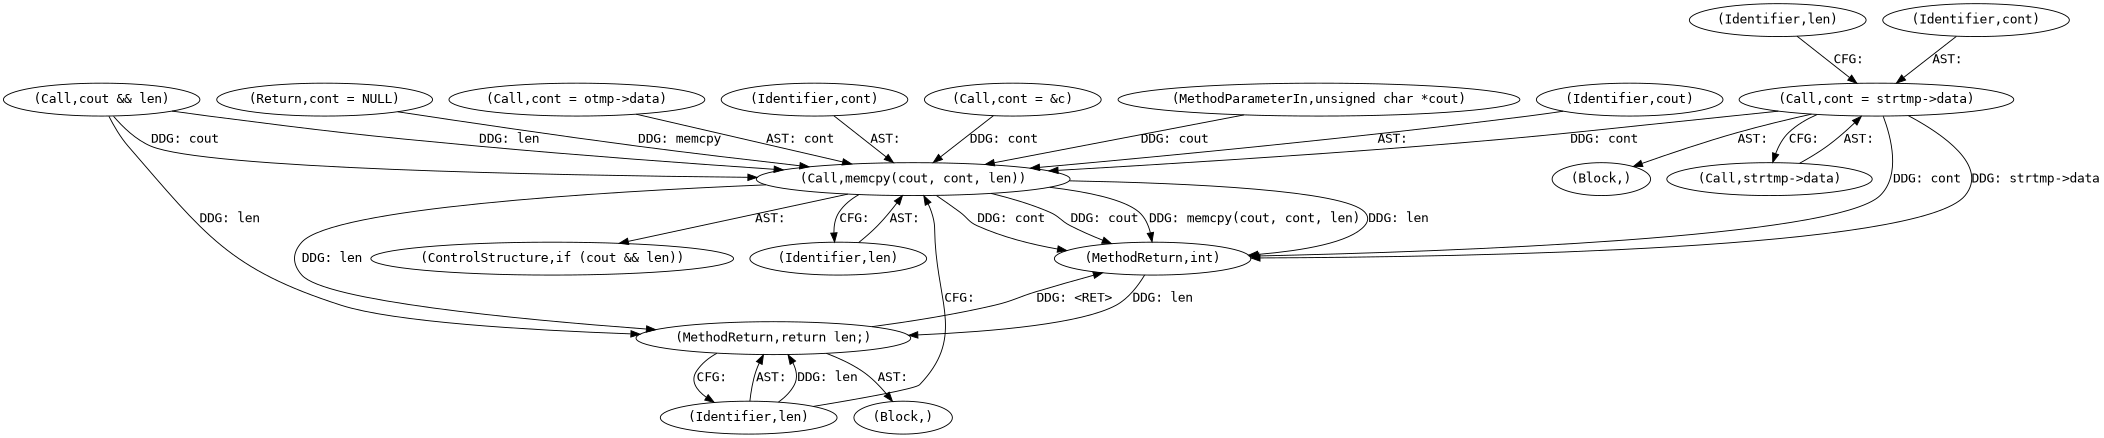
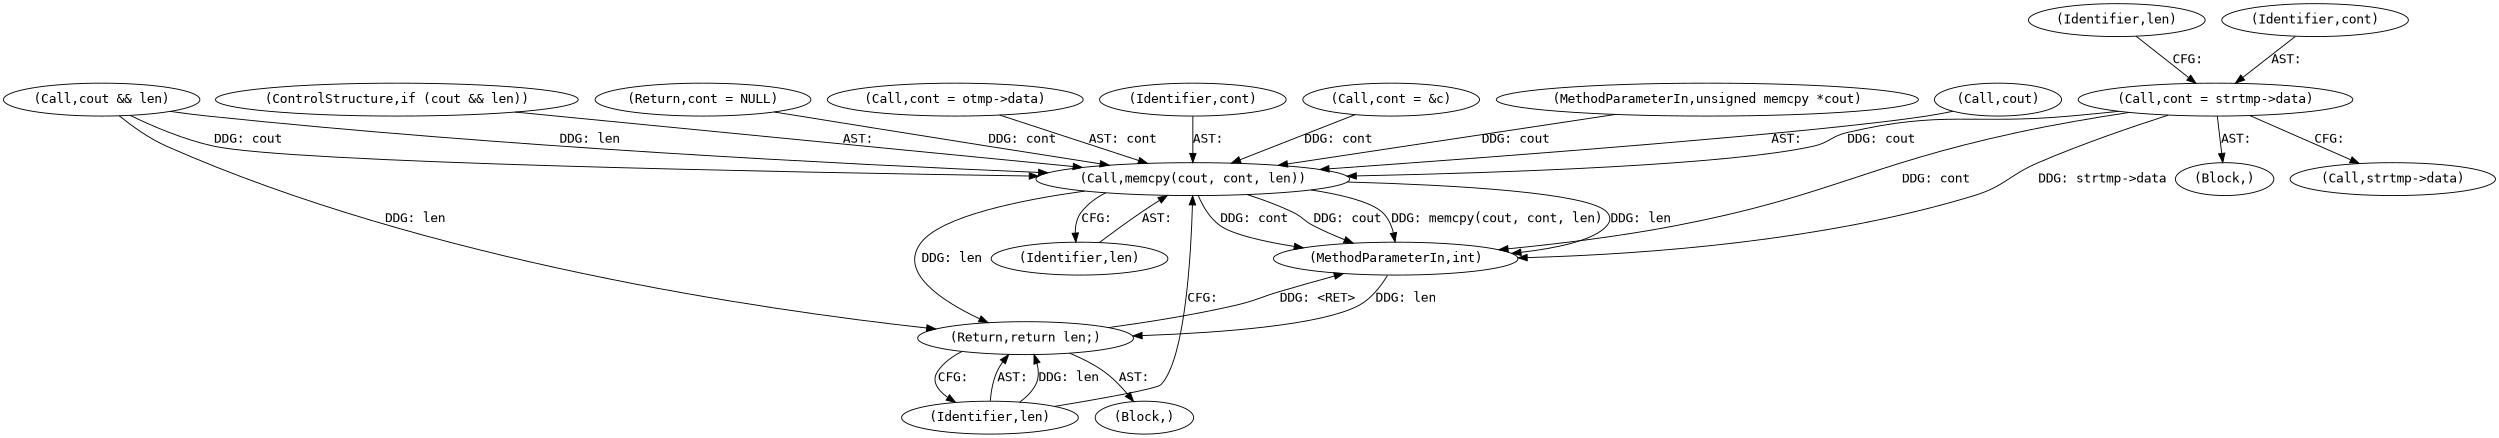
node "(MethodParameterIn,unsigned char *cout)": label "(MethodParameterIn,unsigned char *cout)" -> "(MethodParameterIn,unsigned memcpy *cout)"
node "(Identifier,cout)": label "(Identifier,cout)" -> "(Call,cout)"
edge "(Return,cont = NULL)" -> "(Call,memcpy(cout, cont, len))": label "DDG: memcpy" -> "DDG: cont"
edge "(Call,cont = strtmp->data)" -> "(Call,memcpy(cout, cont, len))": label "DDG: cont" -> "DDG: cout"
edge "(Call,strtmp->data)" -> "(Call,cont = strtmp->data)": removed, label "AST:"
edge "(Call,memcpy(cout, cont, len))" -> "(ControlStructure,if (cout && len))": reversed
node "(MethodReturn,int)": label "(MethodReturn,int)" -> "(MethodParameterIn,int)"
node "(MethodReturn,return len;)": label "(MethodReturn,return len;)" -> "(Return,return len;)"
